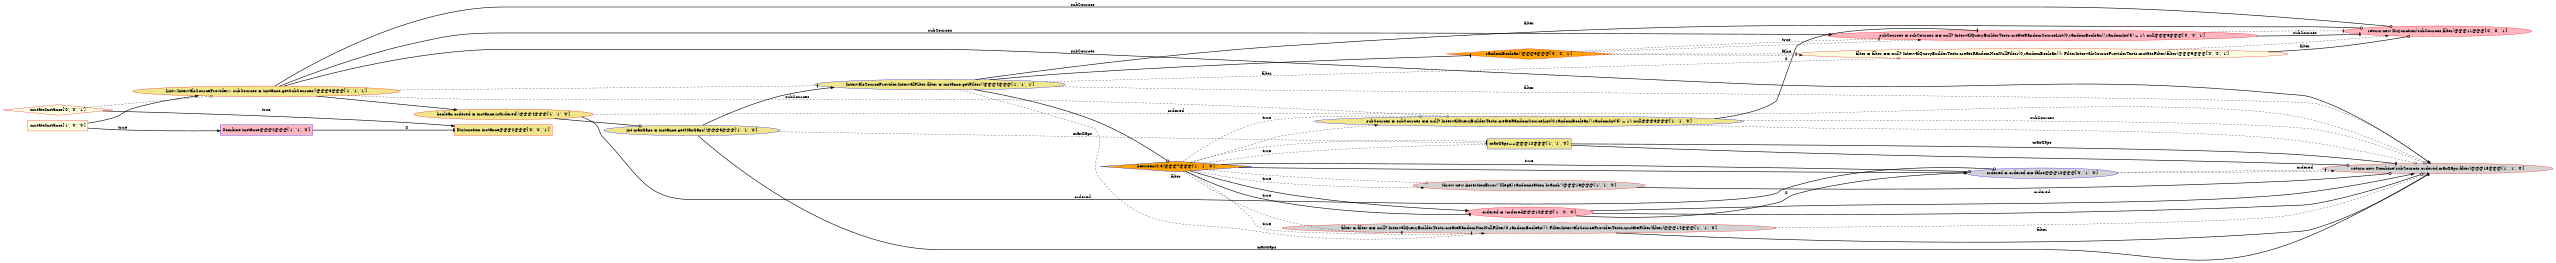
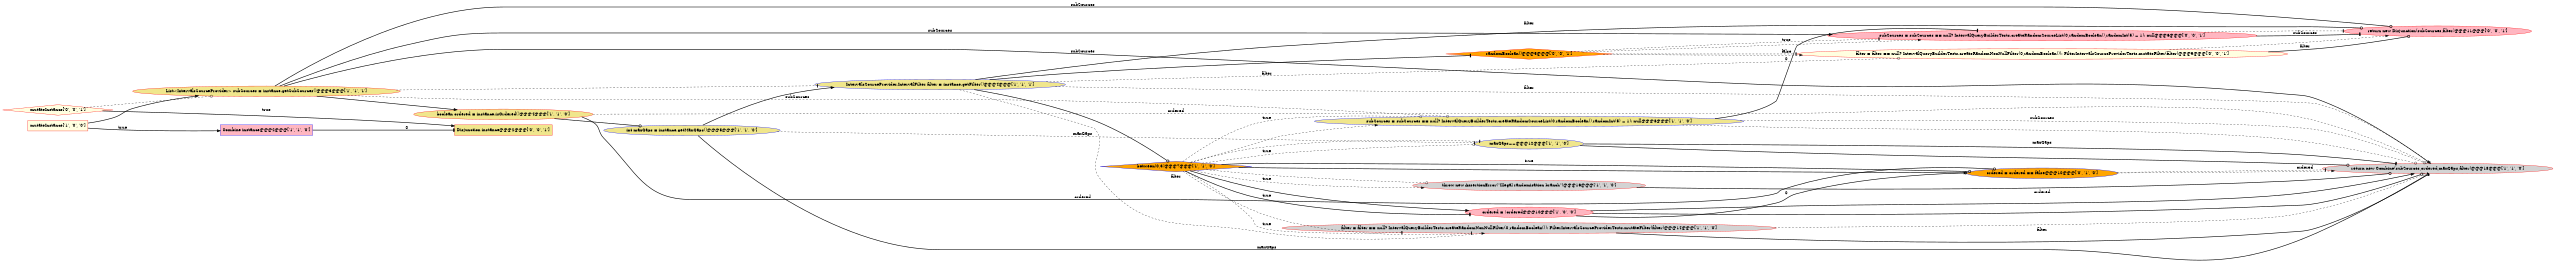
node "maxGaps++@@@12@@@['1', '1', '0']": shape box -> ellipse
node "ordered = ordered == false@@@10@@@['0', '1', '0']": fillcolor lightgrey -> orange
